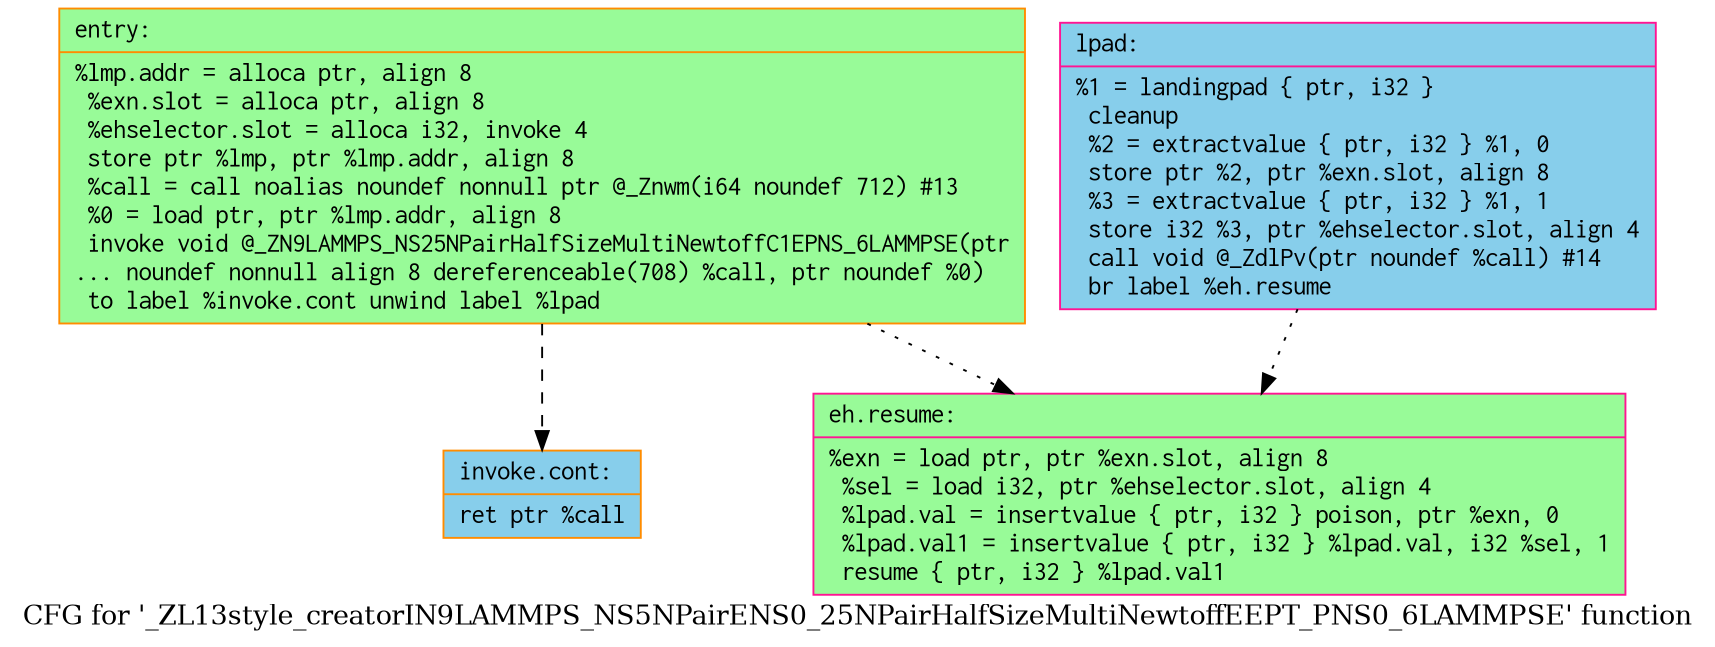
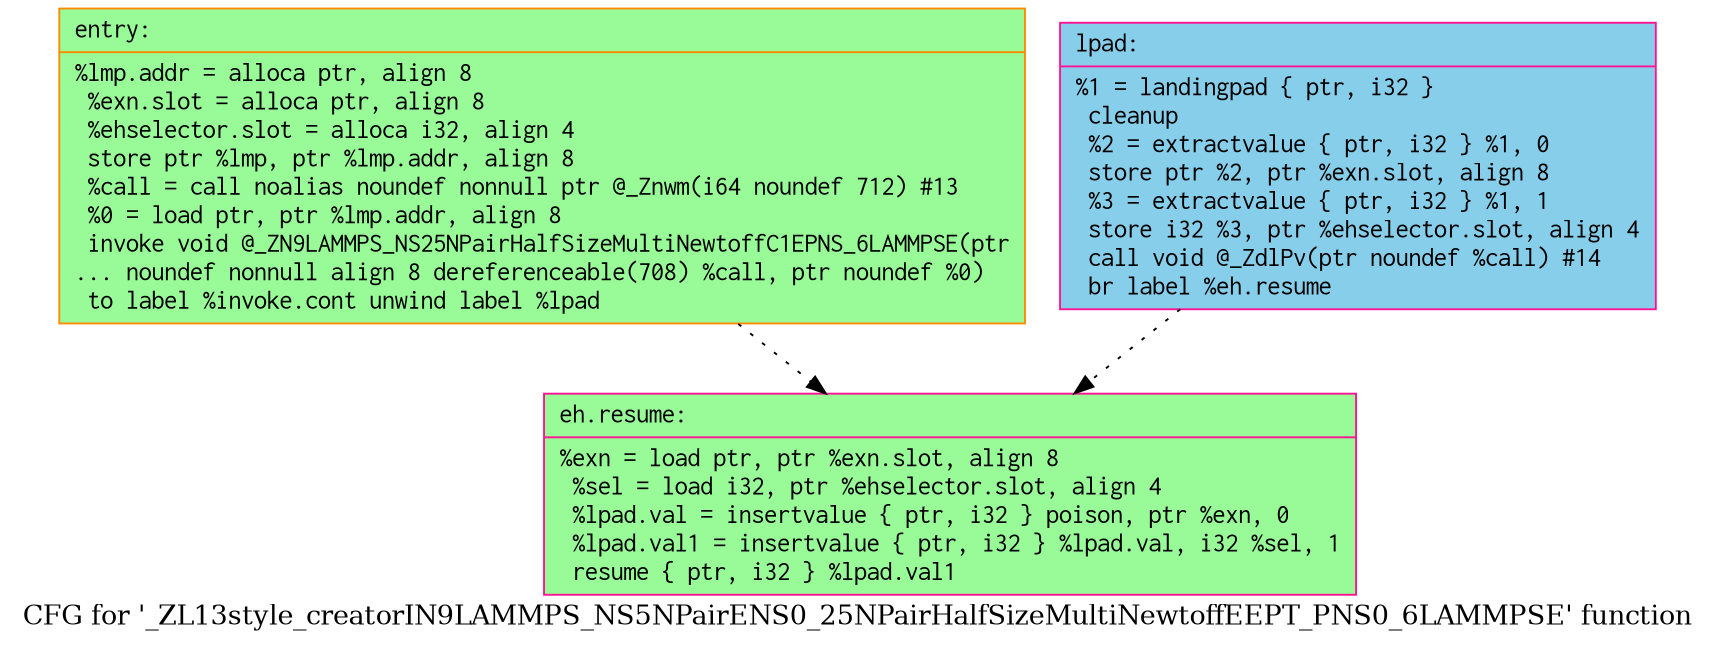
node "entry:": text "%ehselector.slot = alloca i32, invoke 4" -> "%ehselector.slot = alloca i32, align 4"
node "invoke.cont:": removed
